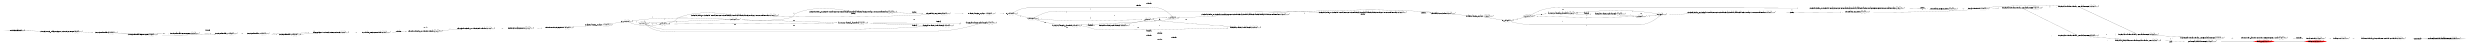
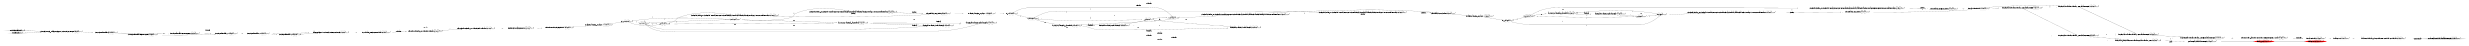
node "testWorkflowStuck['0', '0', '1']": added
